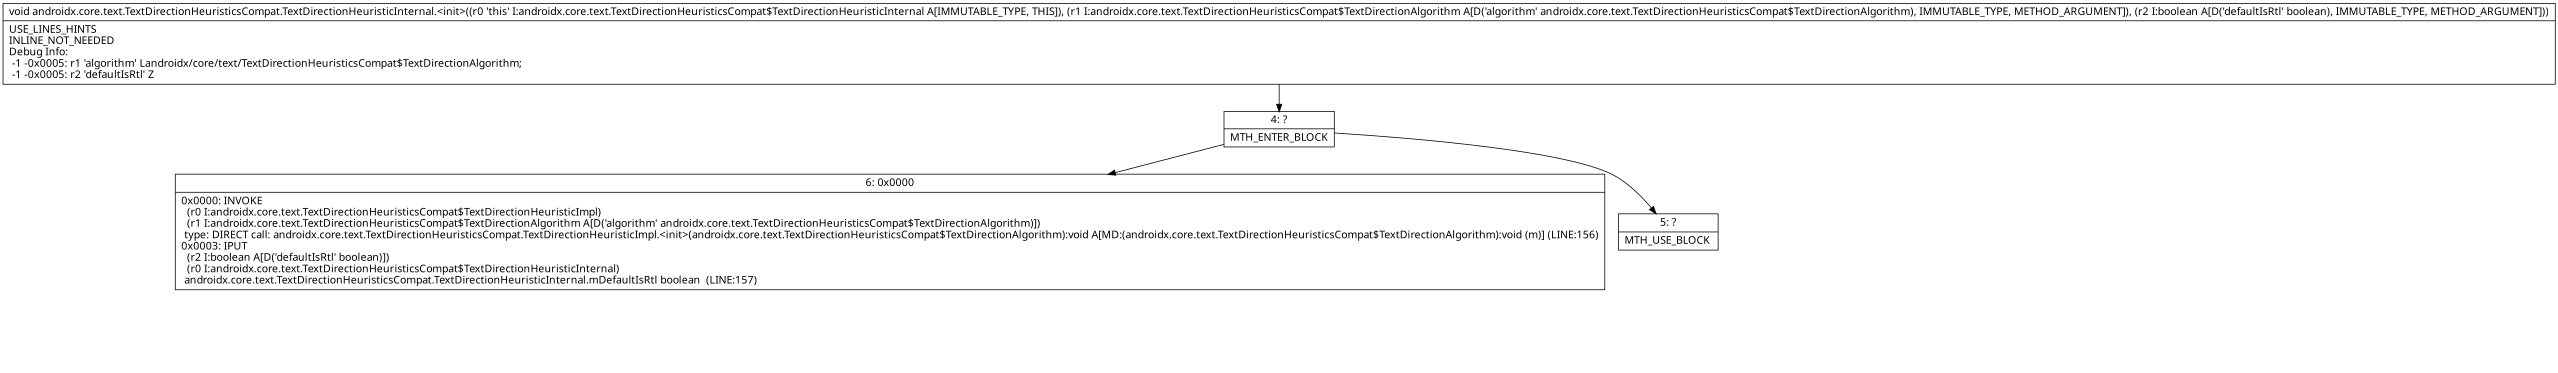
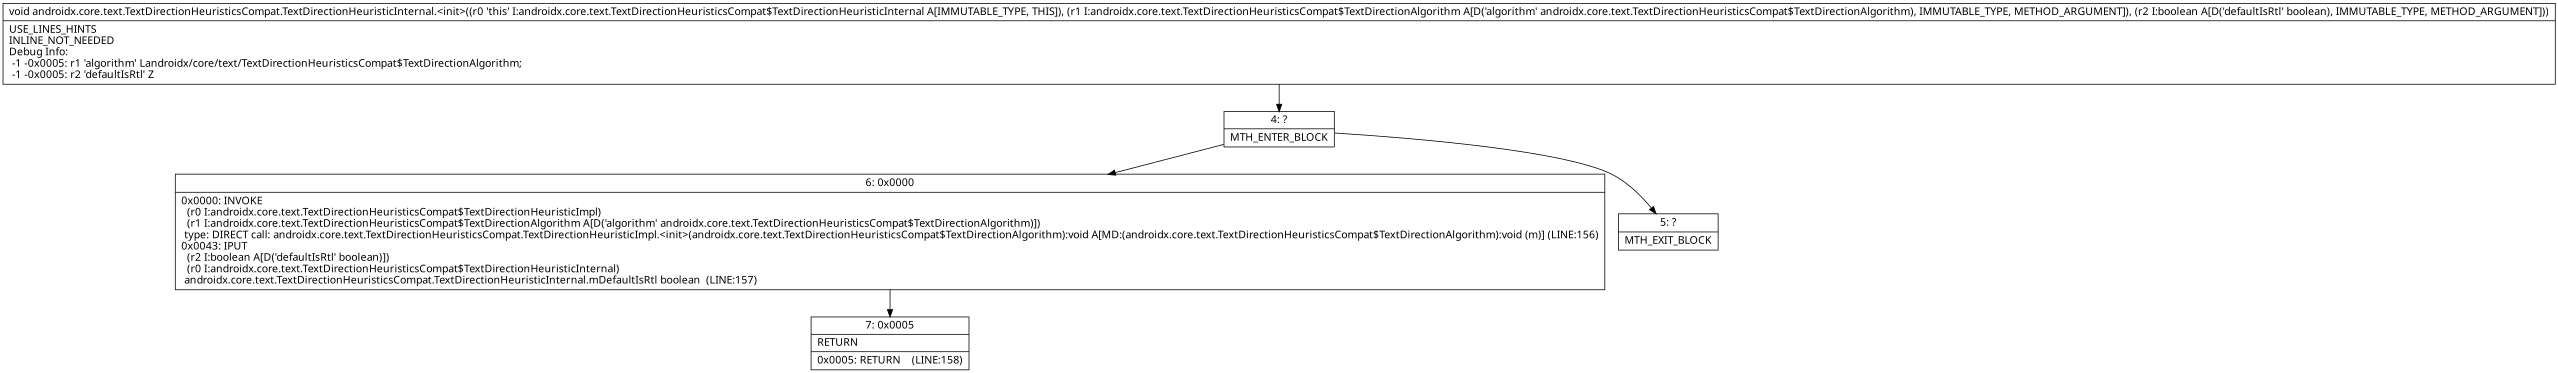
node "5: ?": text "MTH_USE_BLOCK" -> "MTH_EXIT_BLOCK"
node "6: 0x0000": text "0x0003: IPUT" -> "0x0043: IPUT"
node "7: 0x0005": added
